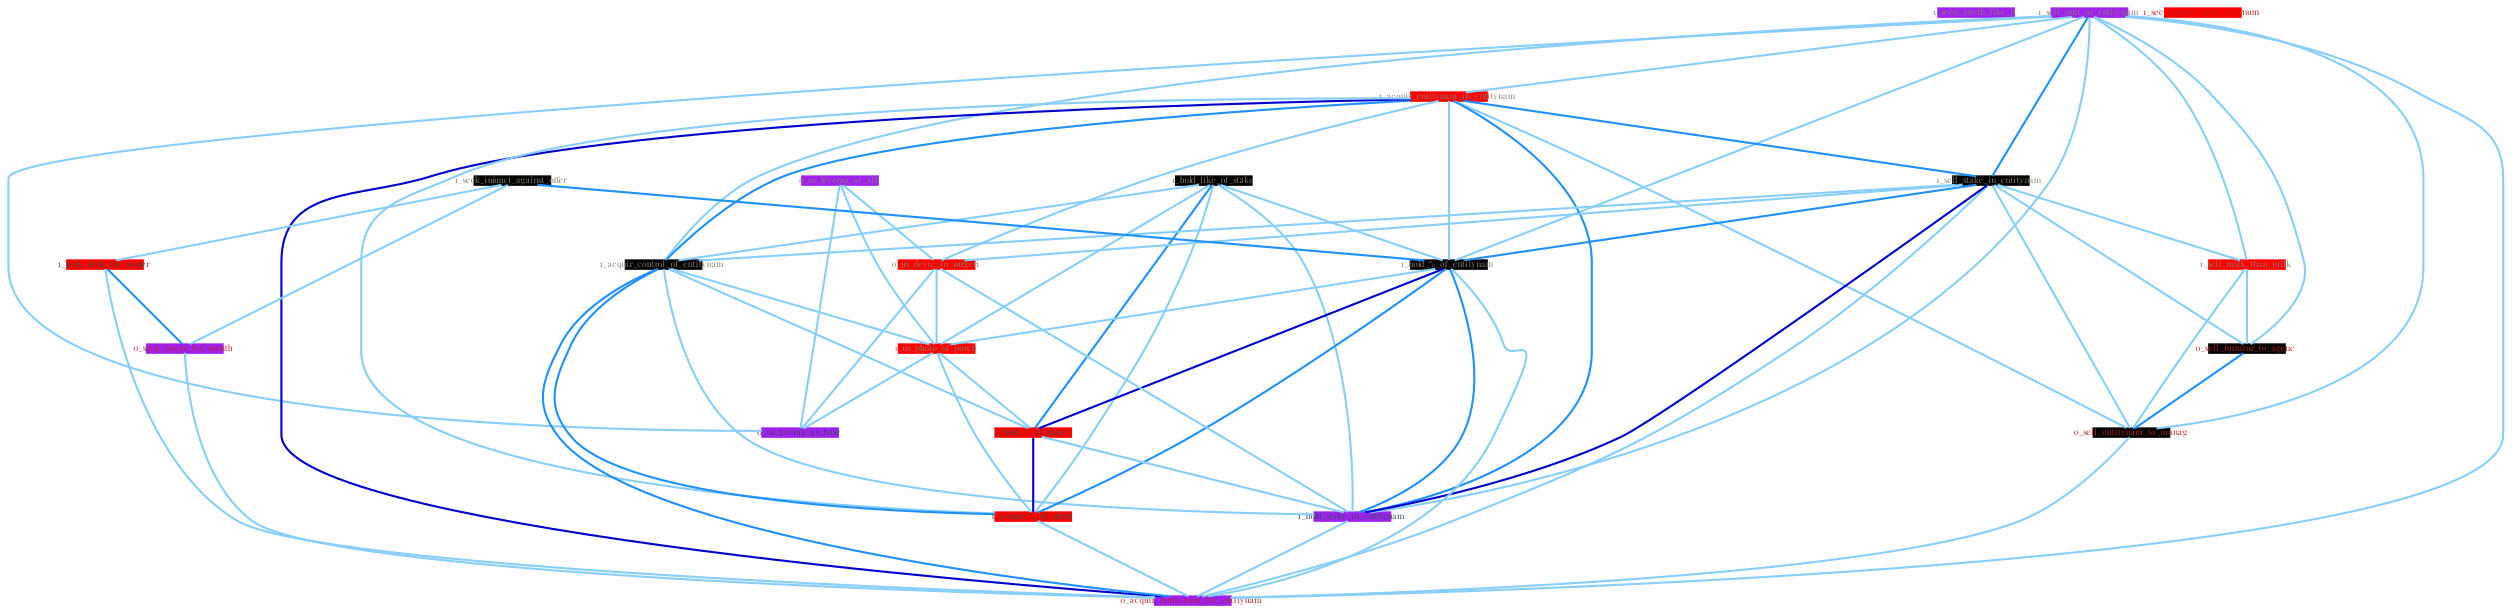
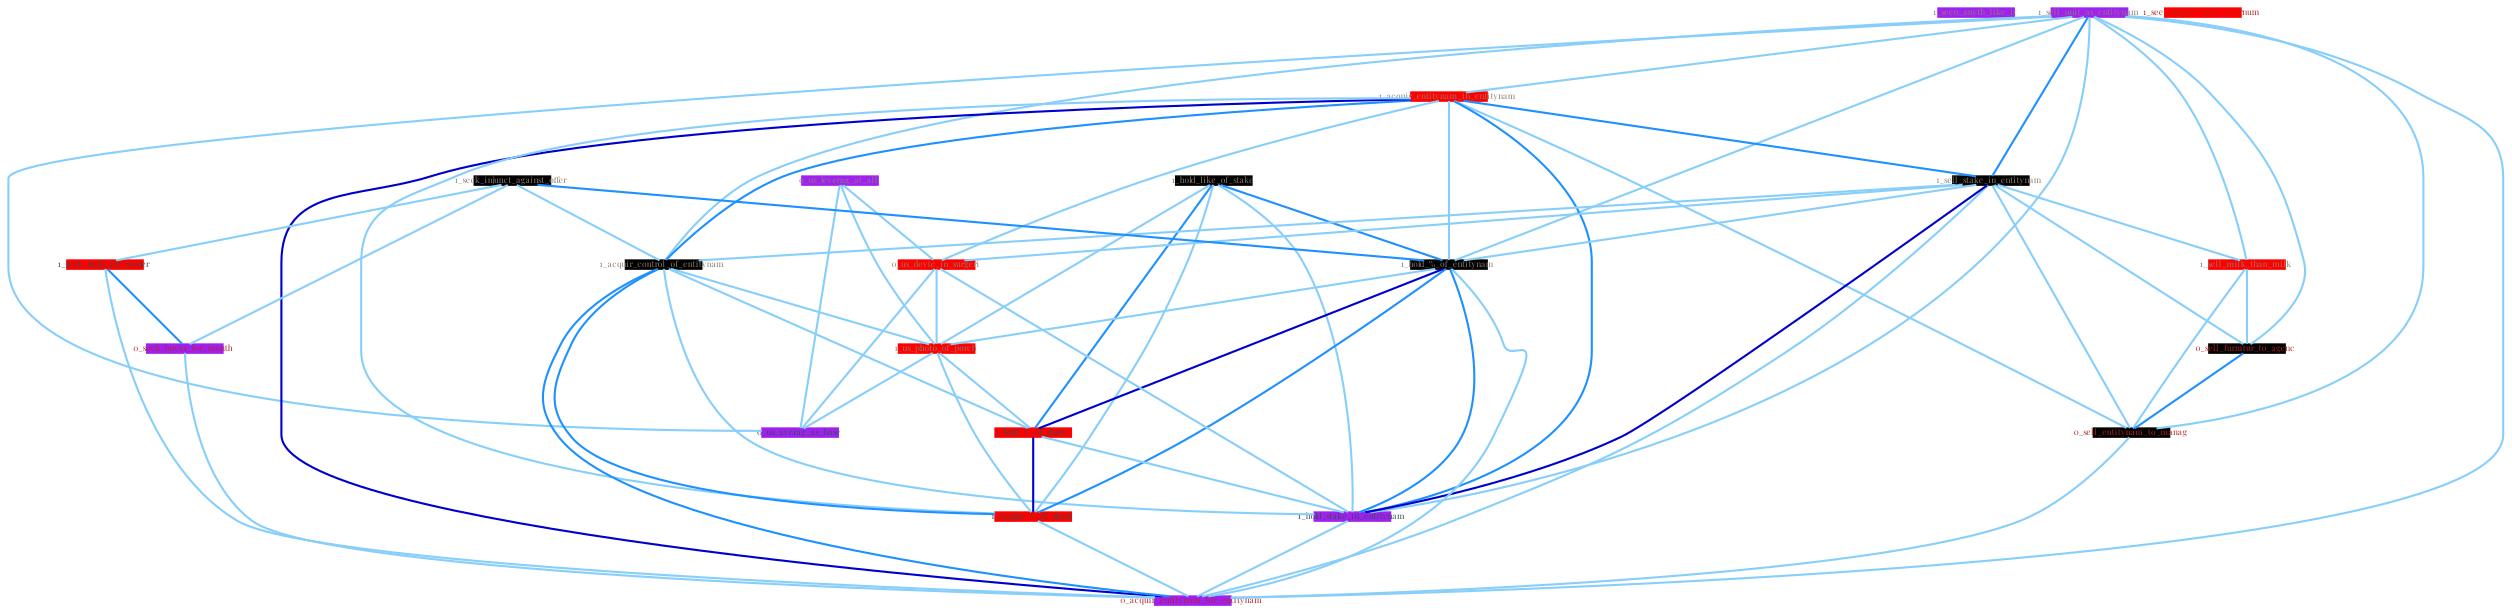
edge "1_hold_like_of_stake" -- "1_acquir_control_of_entitynam": now "1_seek_injunct_against_offer" -- "1_acquir_control_of_entitynam"
edge "1_hold_like_of_stake" -- "1_hold_%_of_entitynam": color #87cefa -> #1e90ff
edge "1_sell_stake_in_entitynam" -- "1_hold_%_of_entitynam": color #1e90ff -> #87cefa
